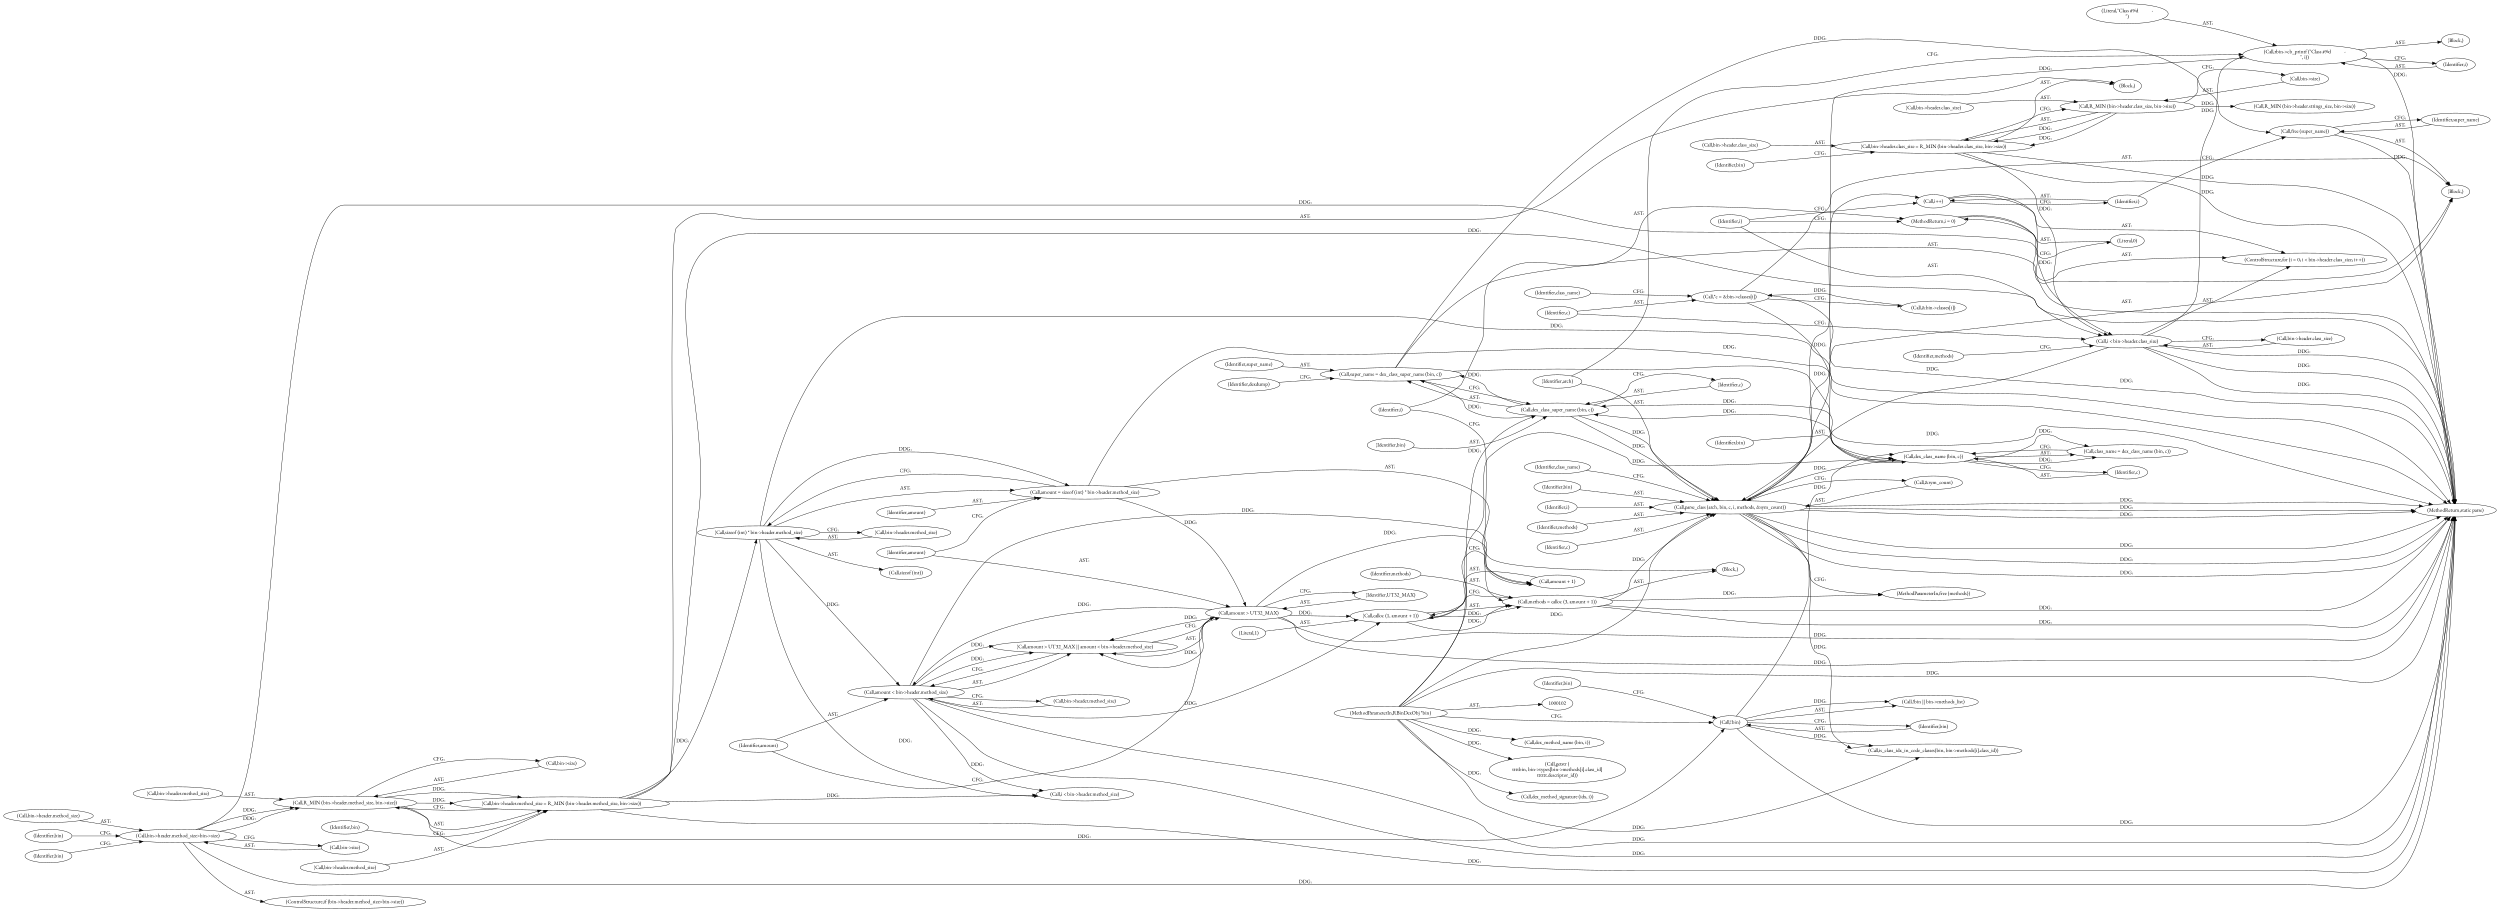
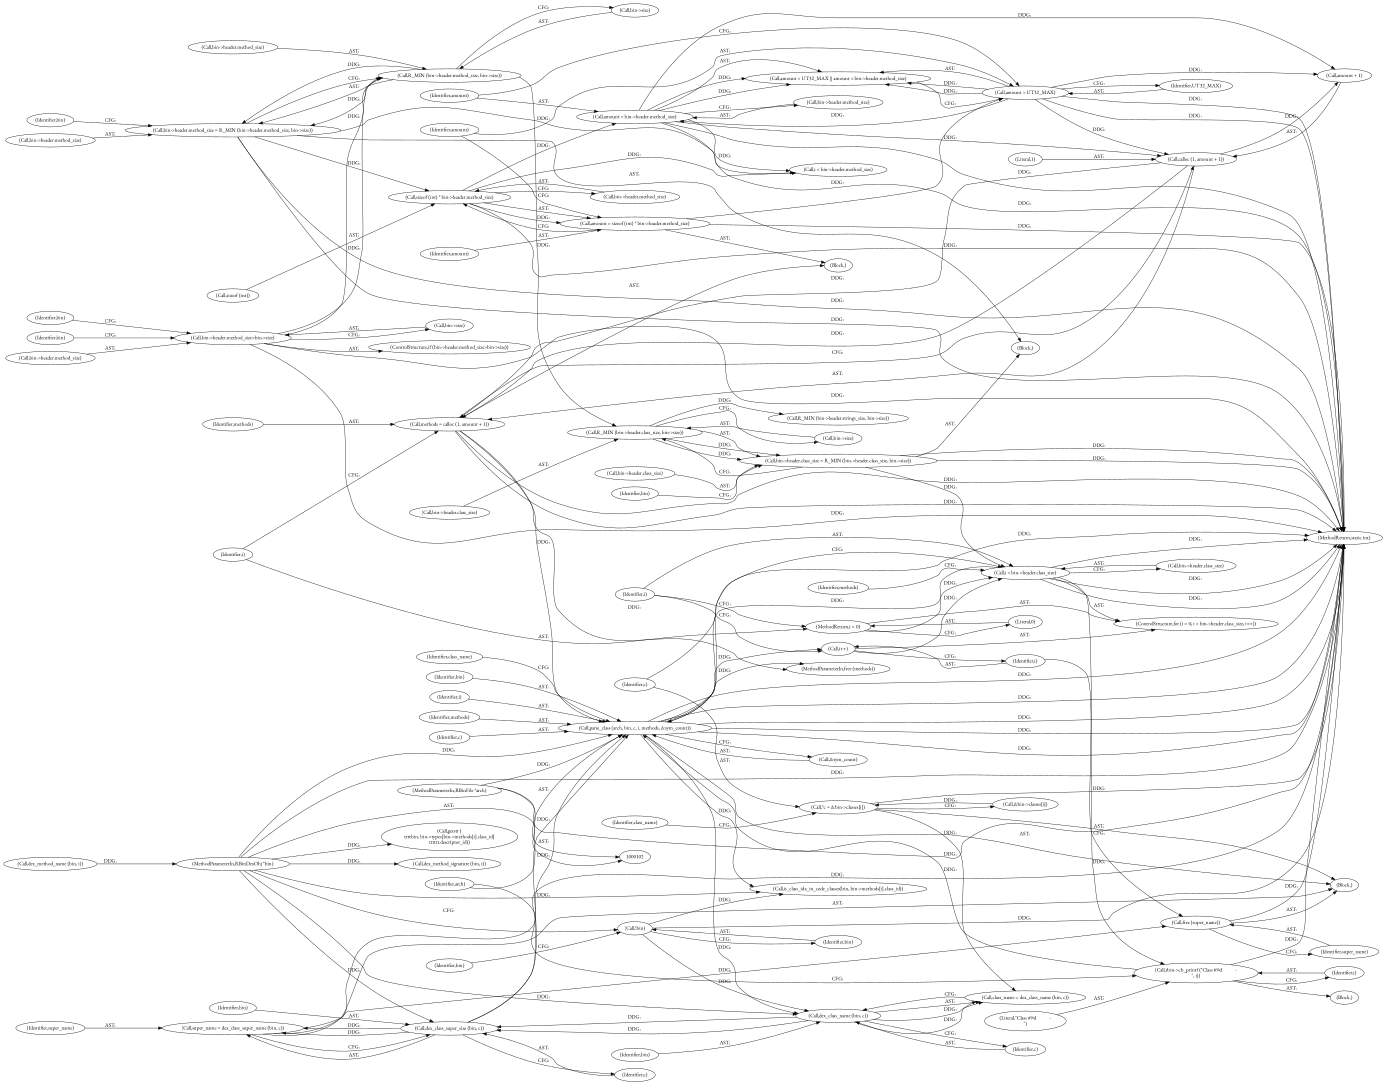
node "(Identifier,dexdump)": removed
edge "(Call,*c = &bin->classes[i])" -> "(Call,dex_class_name (bin, c))": now "(Call,*c = &bin->classes[i])" -> "(Call,class_name = dex_class_name (bin, c))"
node "(Call,dex_class_super_name (bin, c))": label "(Call,dex_class_super_name (bin, c))" -> "(Call,dex_class_super_size (bin, c))"
node "(MethodReturn,static parse)": label "(MethodReturn,static parse)" -> "(MethodReturn,static int)"
edge "(Call,calloc (1, amount + 1))" -> "(Call,amount + 1)": label "CFG: " -> "DDG: "
edge "(Call,sizeof (int) * bin->header.method_size)" -> "(Call,sizeof (int))": reversed
edge "(Call,parse_class (arch, bin, c, i, methods, &sym_count))" -> "(MethodParameterIn,free (methods))": label "CFG: " -> "DDG: "
node "(Call,methods = calloc (3, amount + 1))": label "(Call,methods = calloc (3, amount + 1))" -> "(Call,methods = calloc (1, amount + 1))"
edge "(MethodReturn,i = 0)" -> "(Call,i < bin->header.class_size)": added, label "DDG:"
edge "(Call,amount > UT32_MAX || amount < bin->header.method_size)" -> "(Call,amount < bin->header.method_size)": removed, label "CFG:"
node "(Call,!bin || bin->methods_list)": removed
edge "(MethodParameterIn,RBinDexObj *bin)" -> "(Call,dex_method_name (bin, i))": reversed
node "(MethodParameterIn,RBinFile *arch)": added
node "(Call,dex_method_signature (idx, i))": label "(Call,dex_method_signature (idx, i))" -> "(Call,dex_method_signature (bin, i))"
edge "(Call,R_MIN (bin->header.method_size, bin->size))" -> "(Call,!bin)": now "(Call,R_MIN (bin->header.method_size, bin->size))" -> "(Call,R_MIN (bin->header.class_size, bin->size))"
